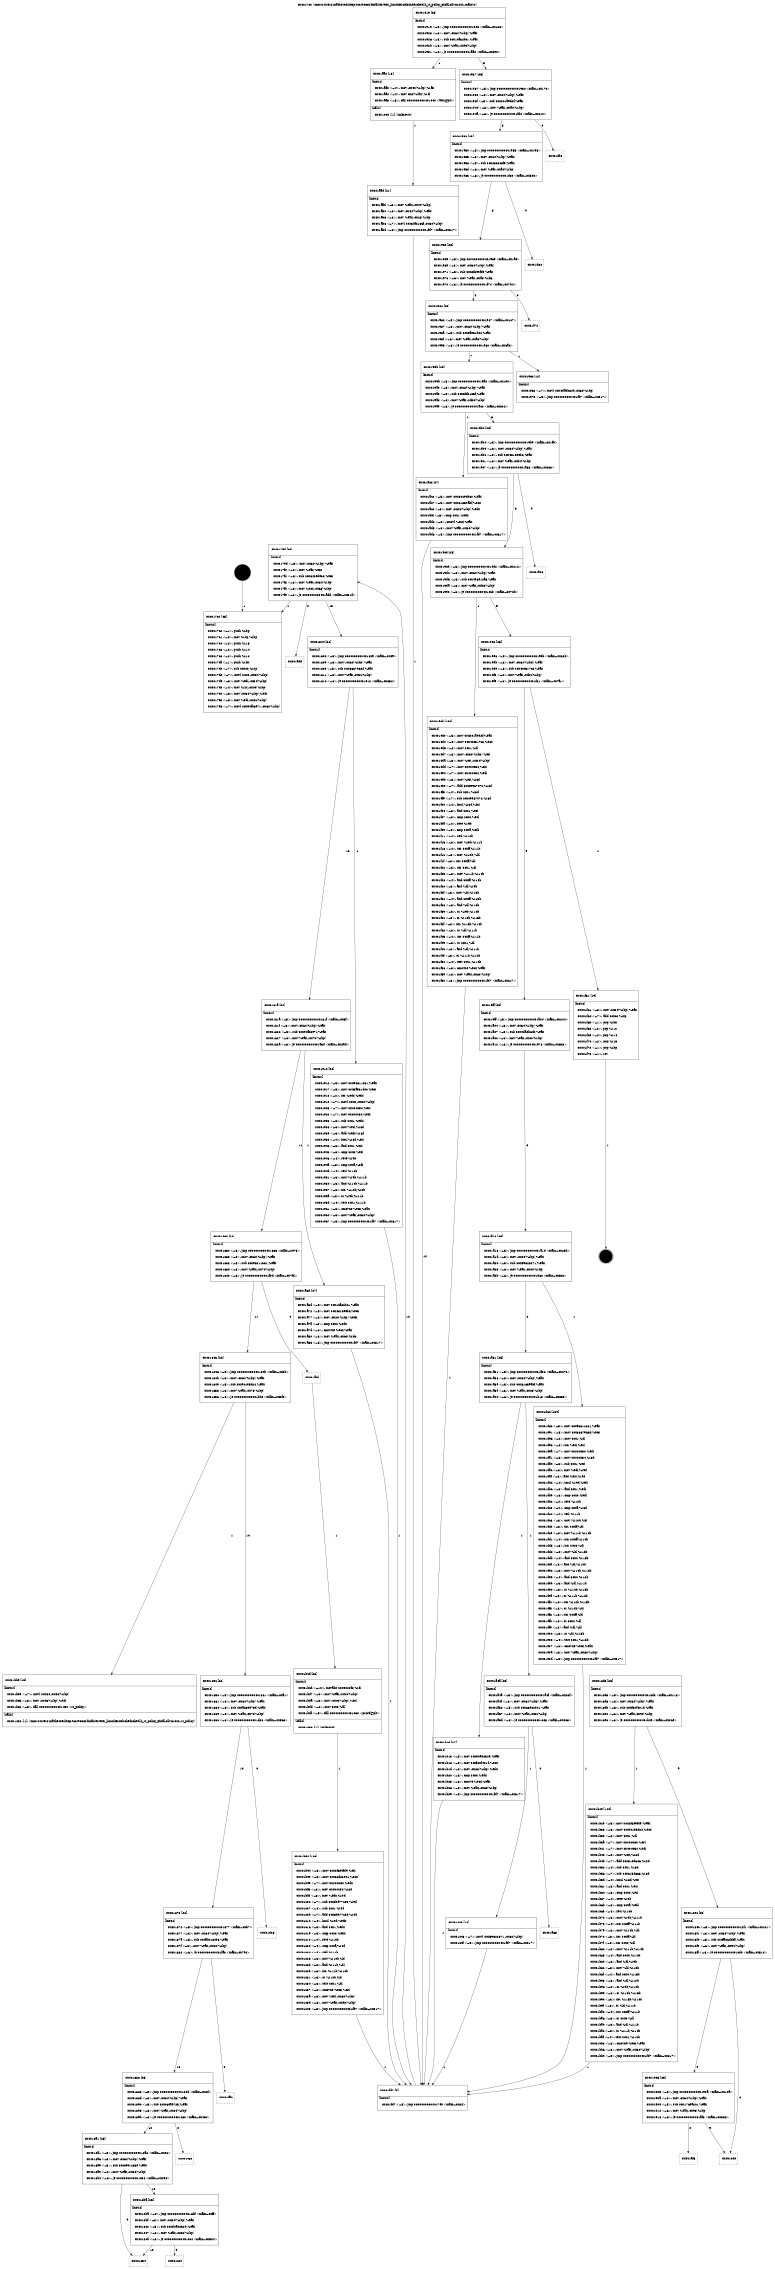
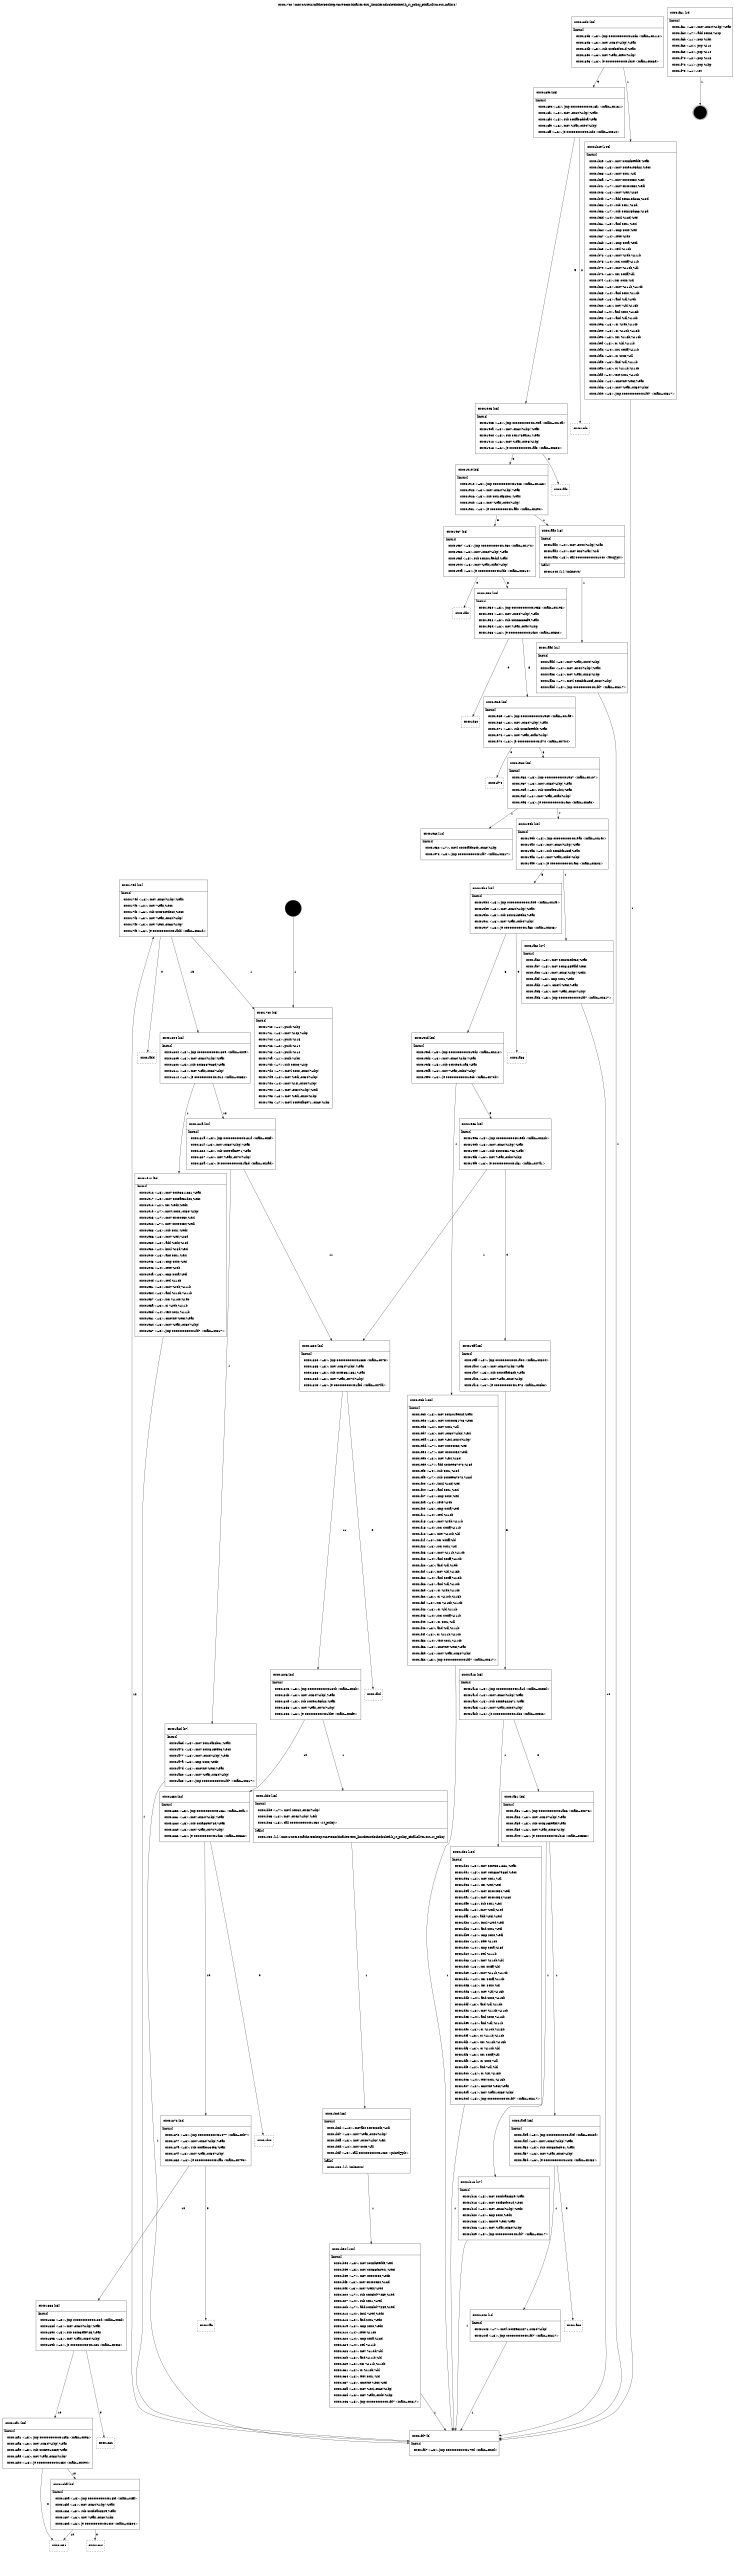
edge "0x4019e6 [25]" -> "0x401f61 [19]": now "0x4019e6 [25]" -> "0x401830 [22]"
edge "0x401fbd" -> "0x401bcd [23]": now "0x401bbe [15]" -> "0x401bcd [23]"
edge "0x401905 [25]" -> "0x401cd0": now "0x401905 [25]" -> "0x40191e [25]"
